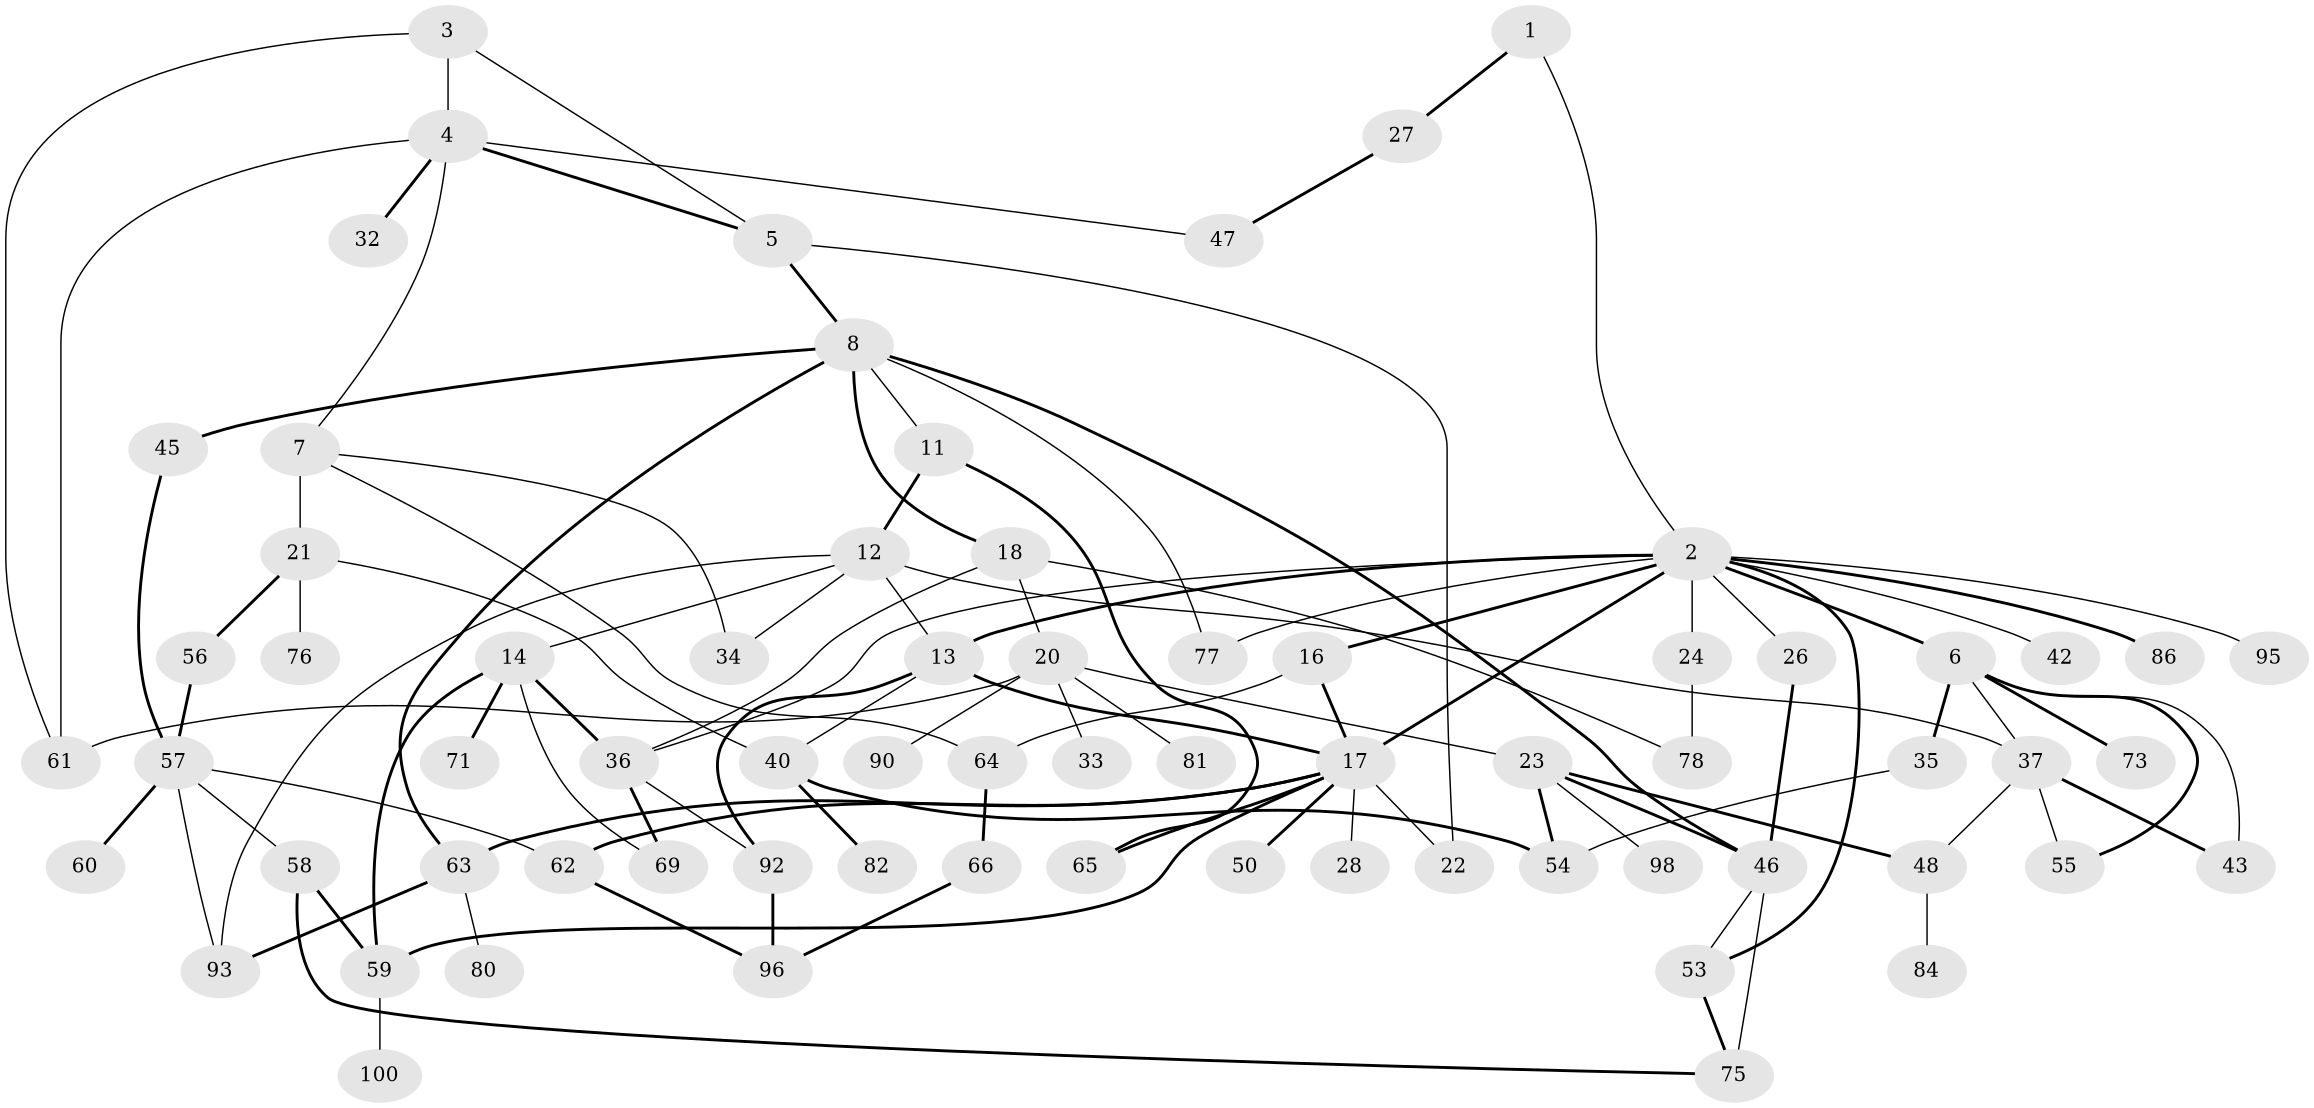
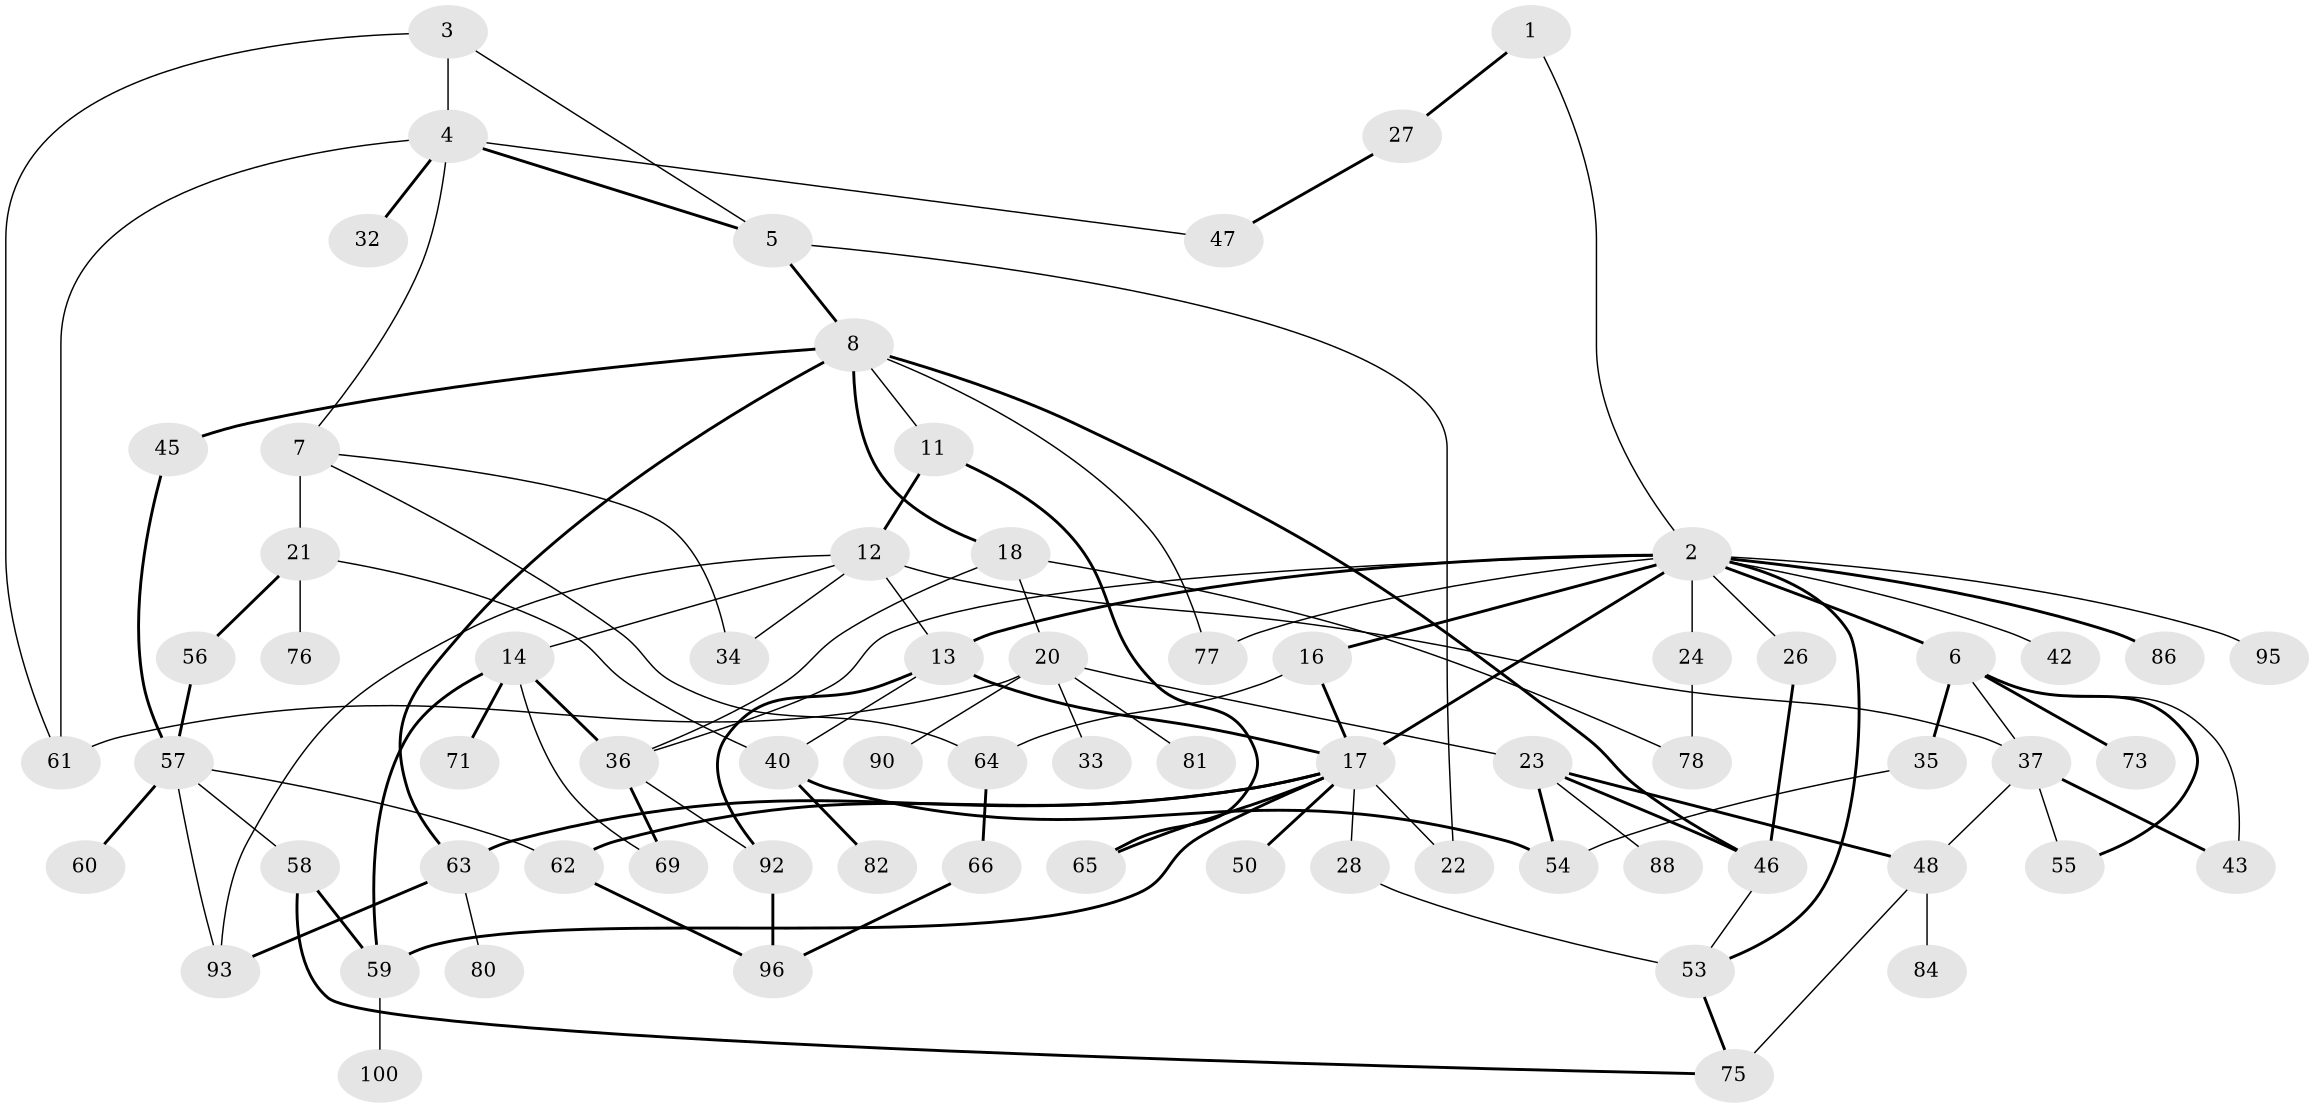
node "98": label "98" -> "88"
edge "28" -- "53": added
edge "46" -- "75": now "48" -- "75"
